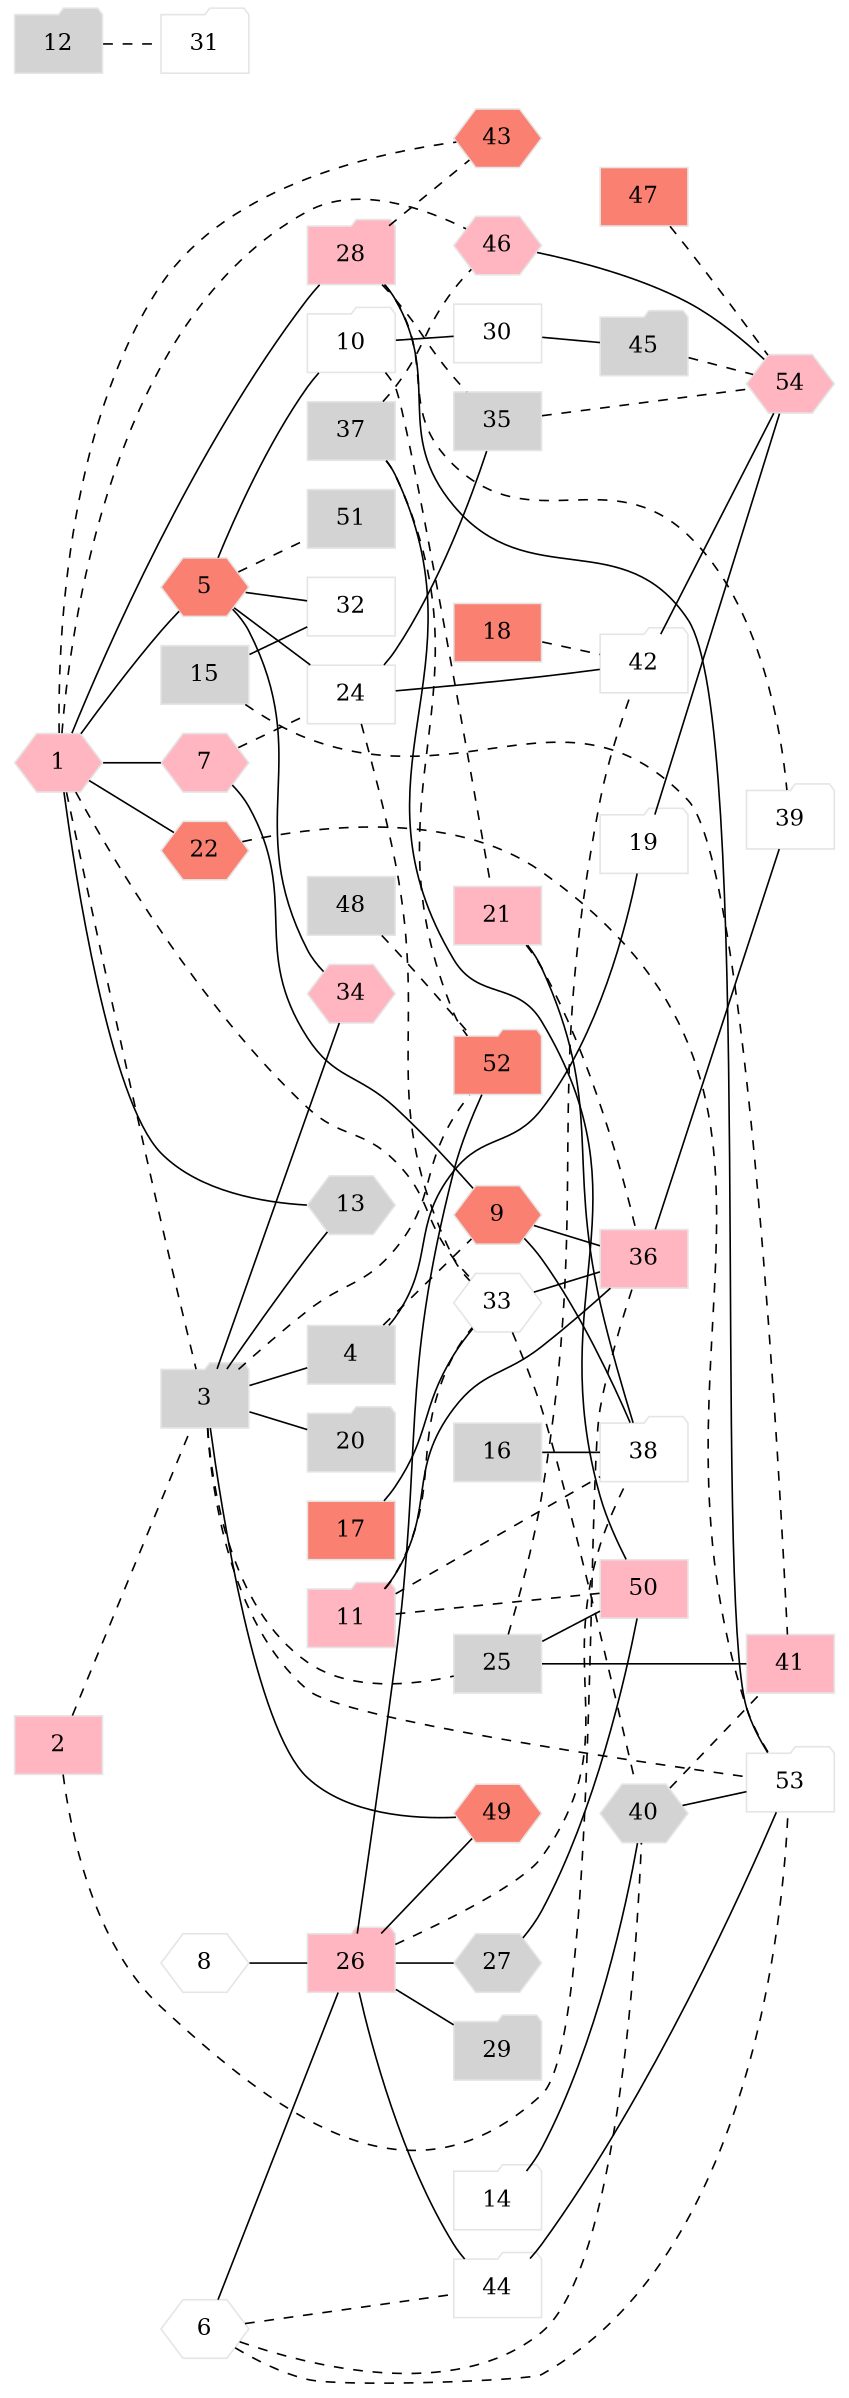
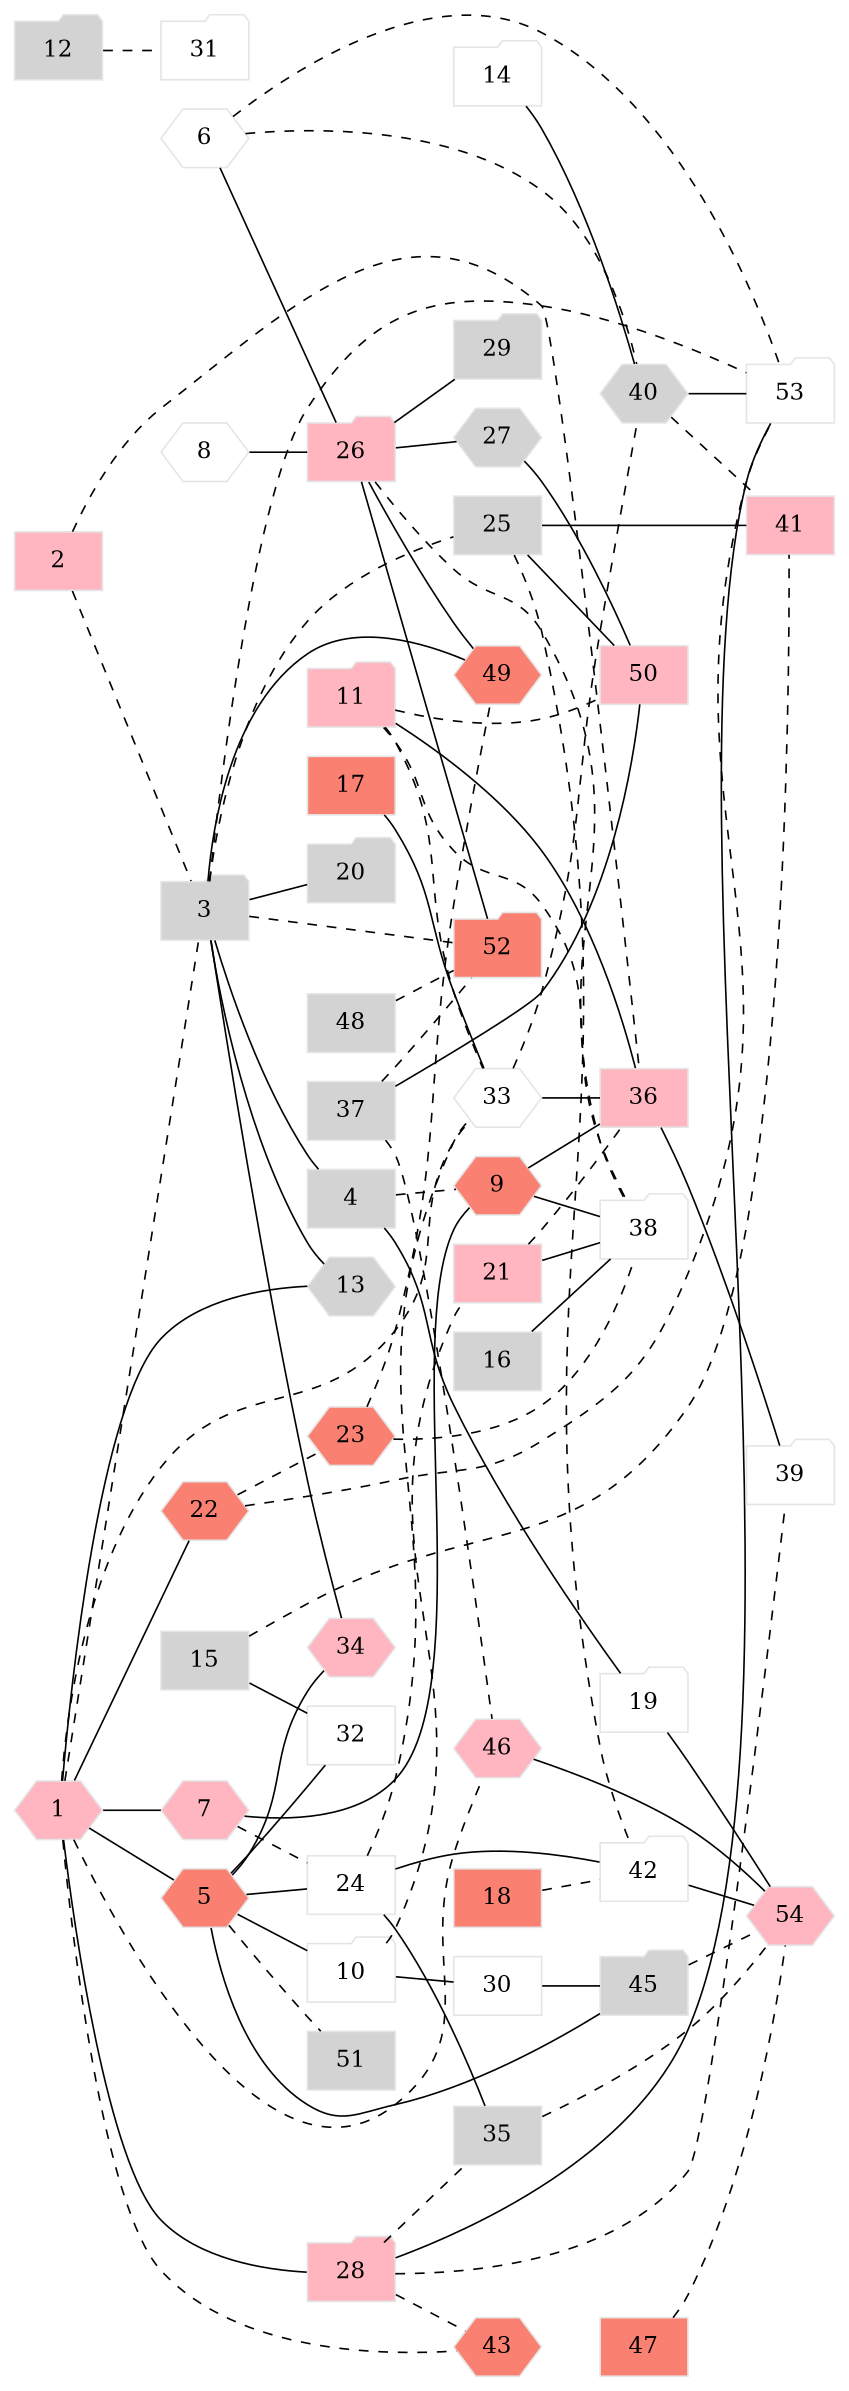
node "23": added
edge "5" -- "45": added
node "44": removed
